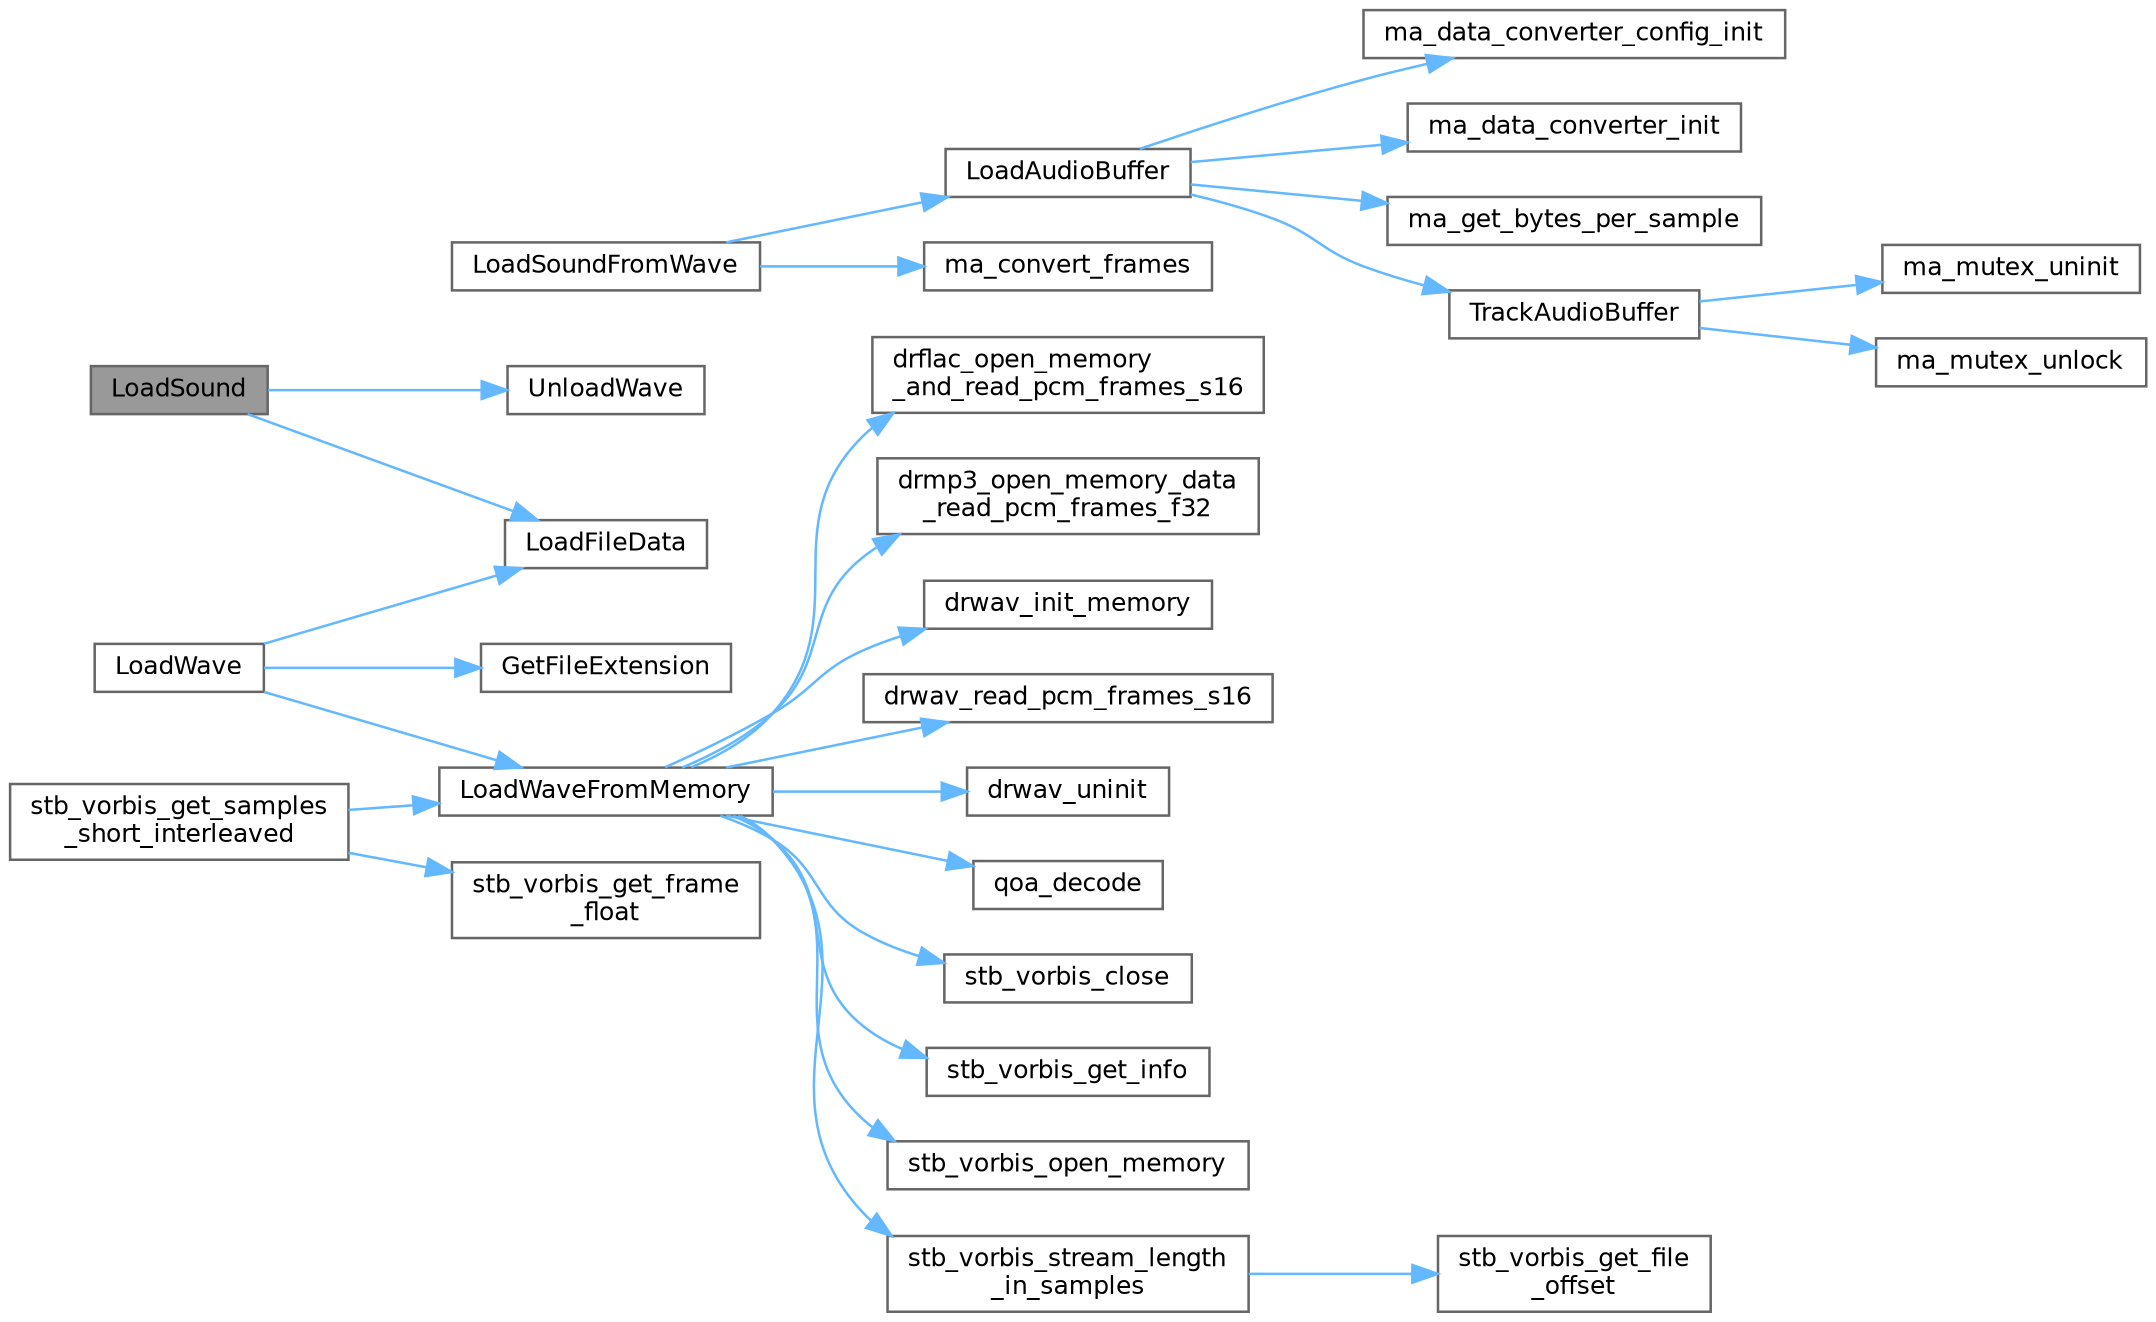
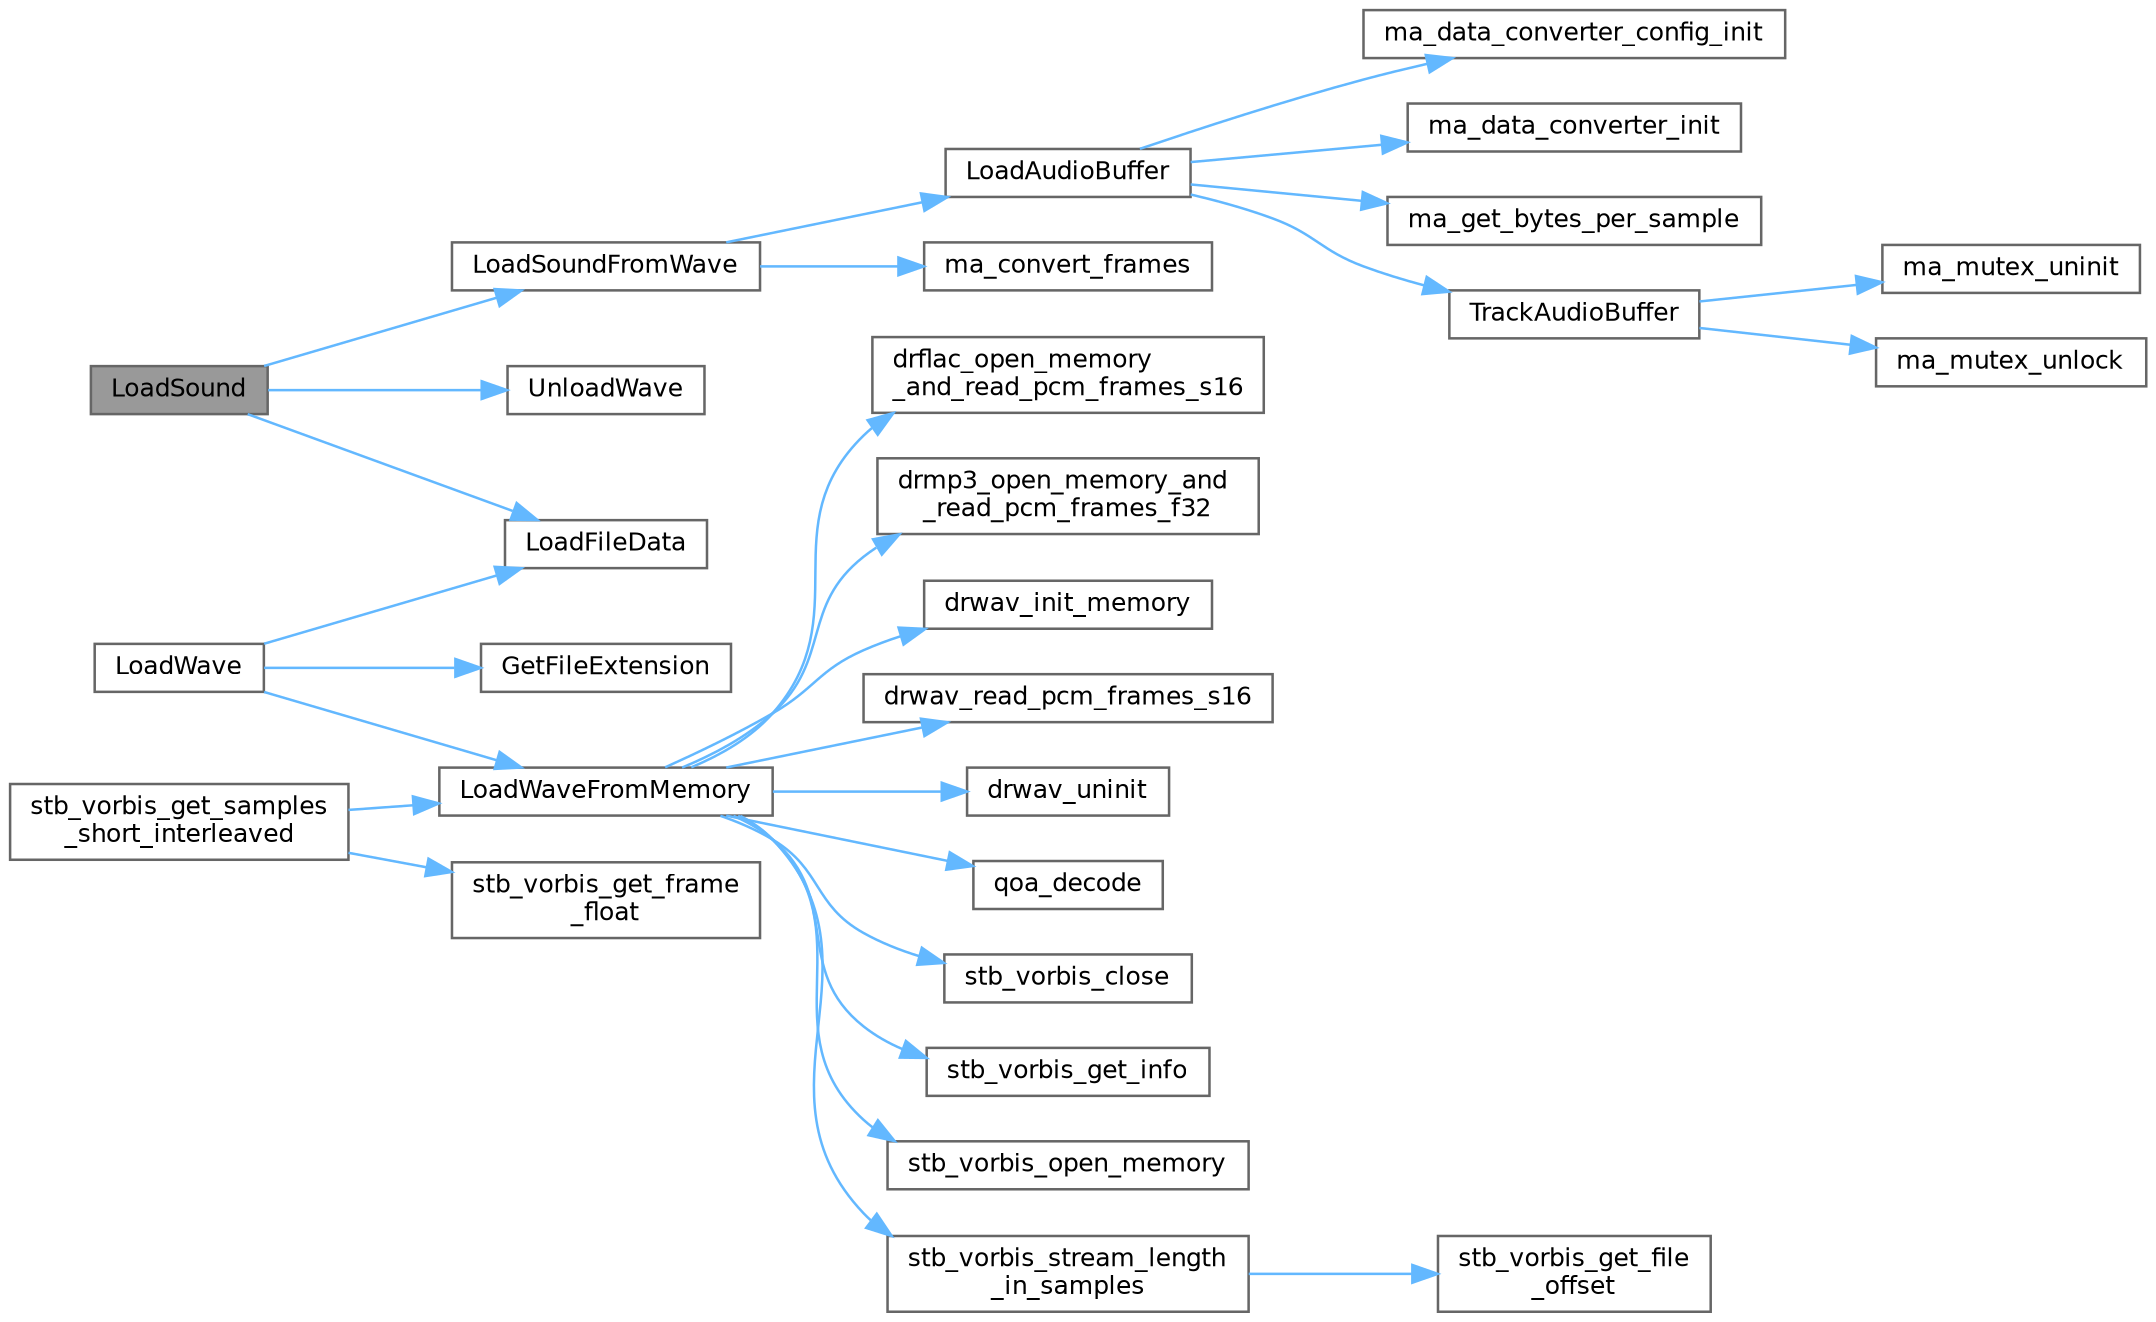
edge "LoadSound" -> "LoadSoundFromWave": added
node "drmp3_open_memory_data _read_pcm_frames_f32": label "drmp3_open_memory_data _read_pcm_frames_f32" -> "drmp3_open_memory_and _read_pcm_frames_f32"
